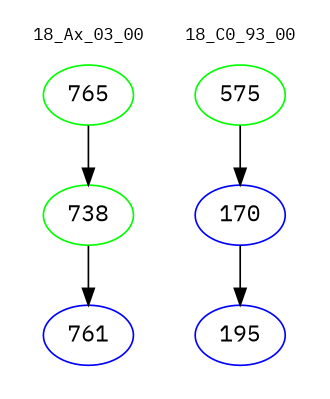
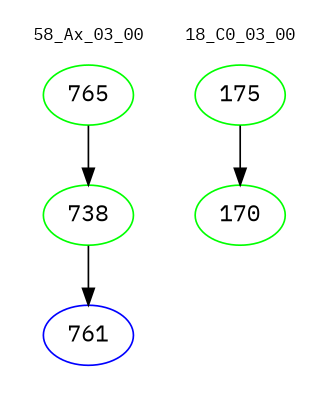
cluster "18_Ax_03_00": label "18_Ax_03_00" -> "58_Ax_03_00"
cluster "18_C0_93_00": label "18_C0_93_00" -> "18_C0_03_00"
node "575": label "575" -> "175"
node "170": color blue -> green
node "195": removed
